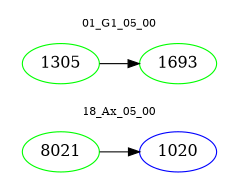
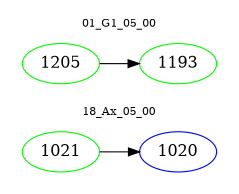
node "1305": label "1305" -> "1205"
node "1693": label "1693" -> "1193"
node "8021": label "8021" -> "1021"
